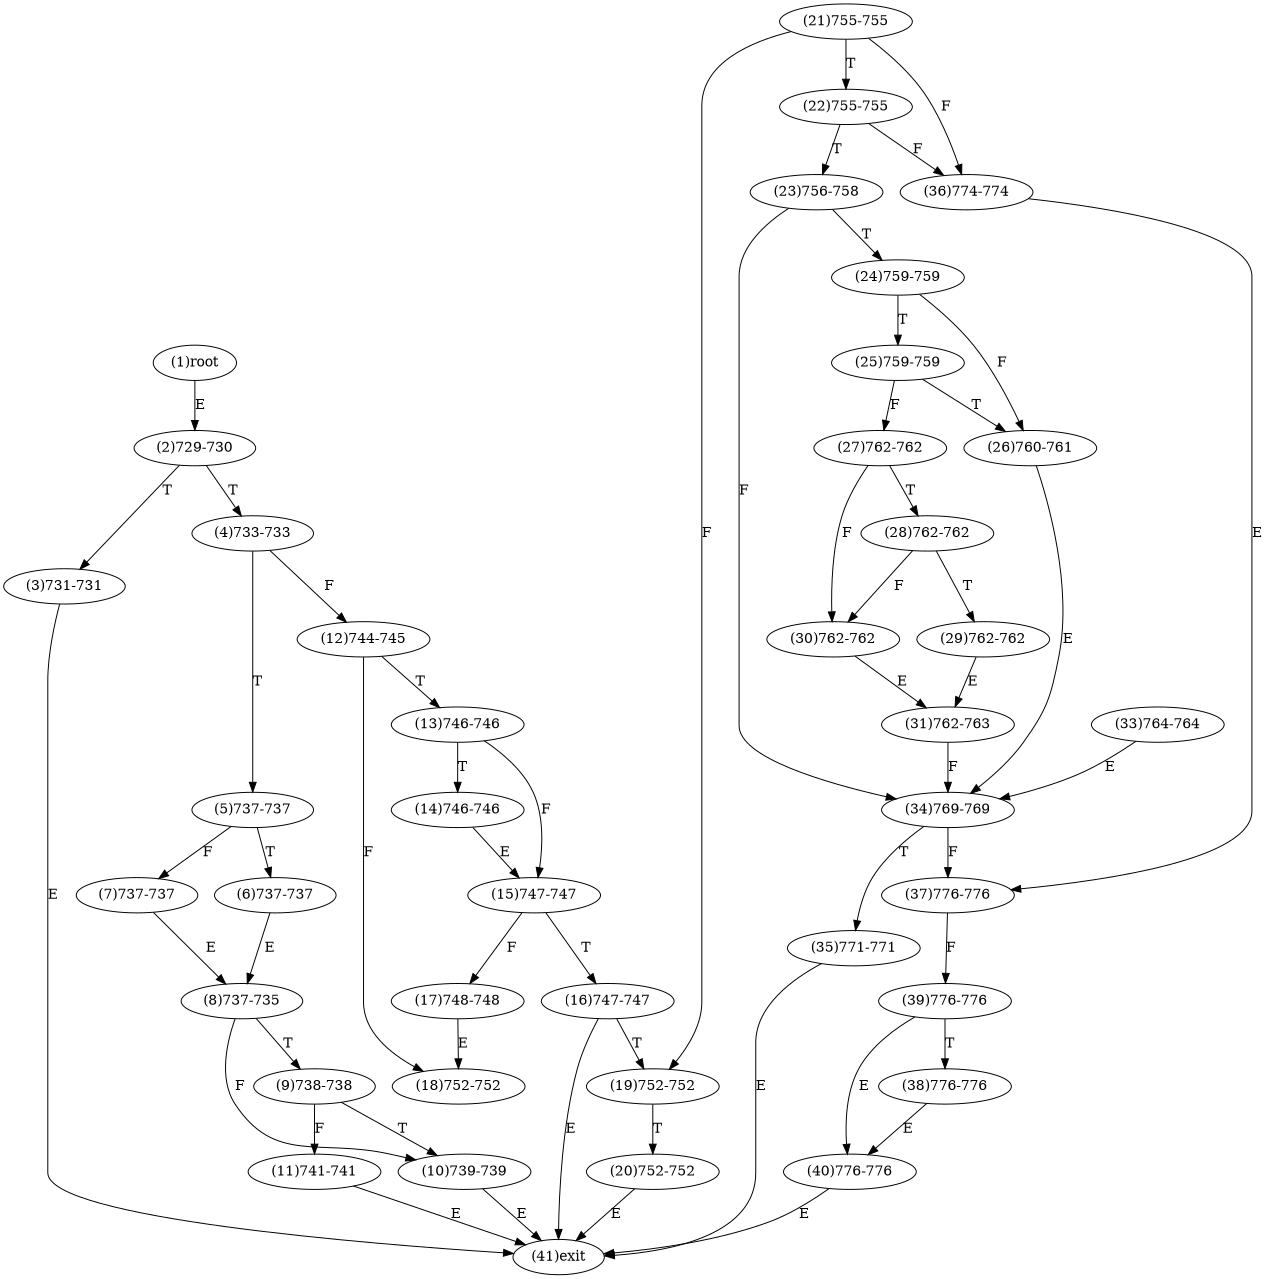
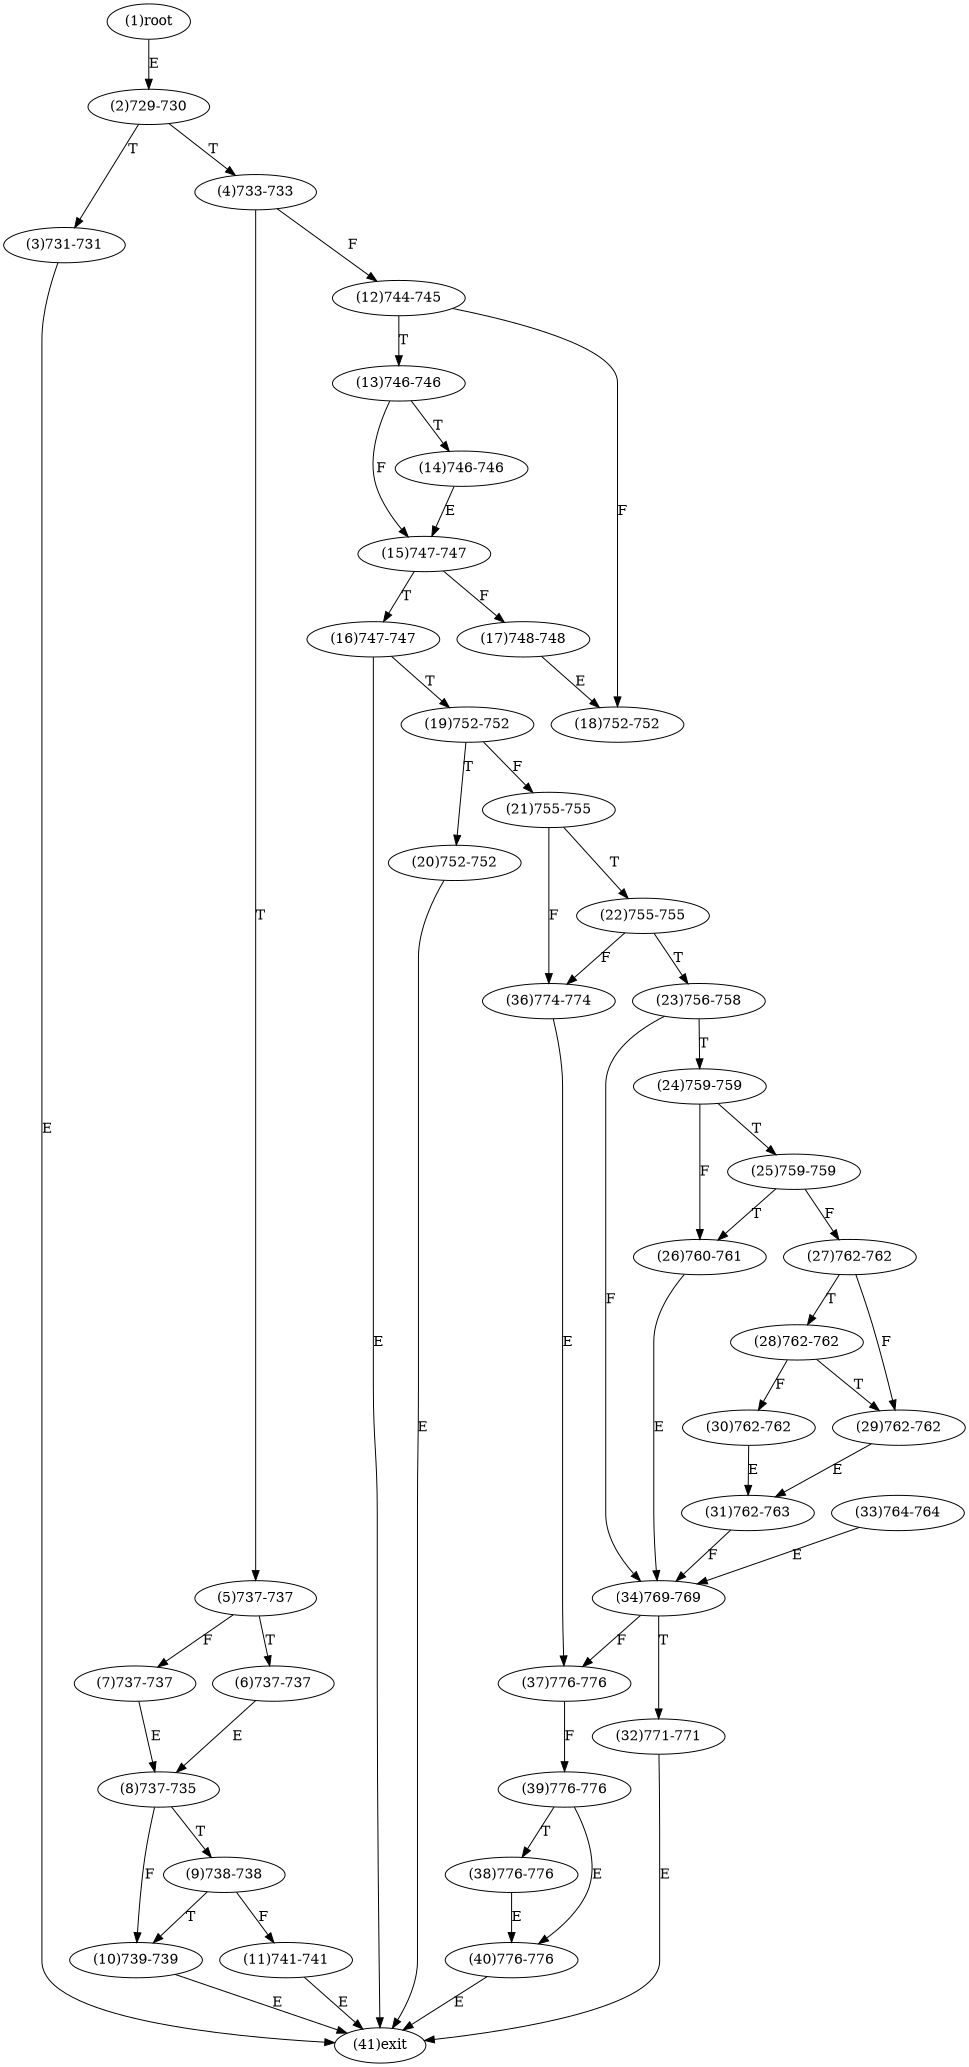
edge "(21)755-755" -> "(19)752-752": reversed
edge "(27)762-762" -> "(30)762-762": now "(27)762-762" -> "(29)762-762"
node "(35)771-771": label "(35)771-771" -> "(32)771-771"
